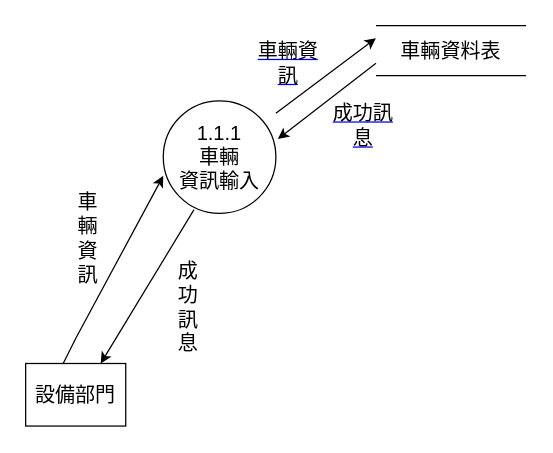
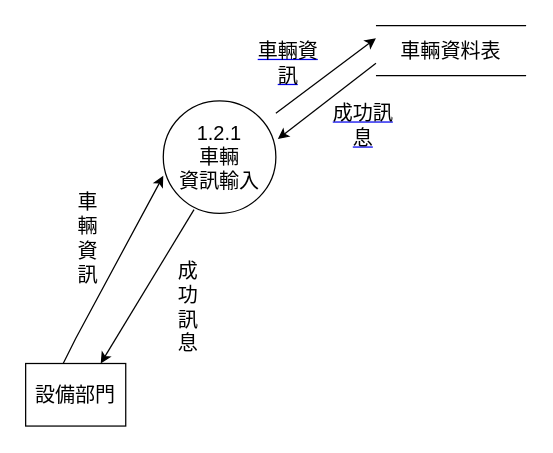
node "1.1.1 車輛 資訊輸入": label "1.1.1 車輛 資訊輸入" -> "1.2.1 車輛 資訊輸入"
